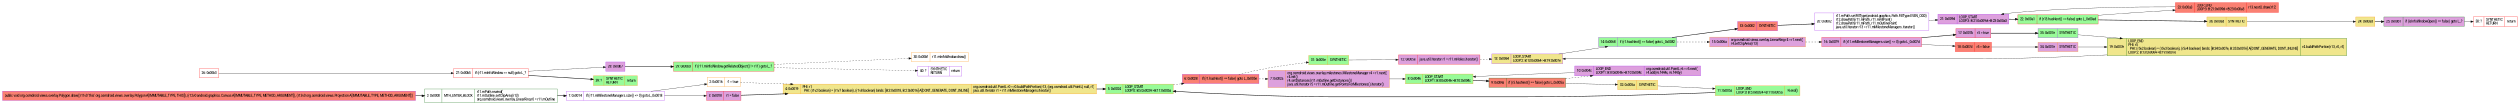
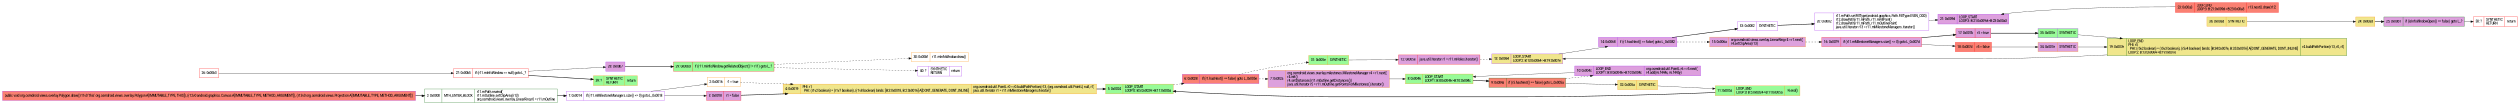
node "22: 0x00a1": removed
node "33: 0x0082": fillcolor salmon -> white
node "14: 0x0068": fillcolor palegreen -> plum
